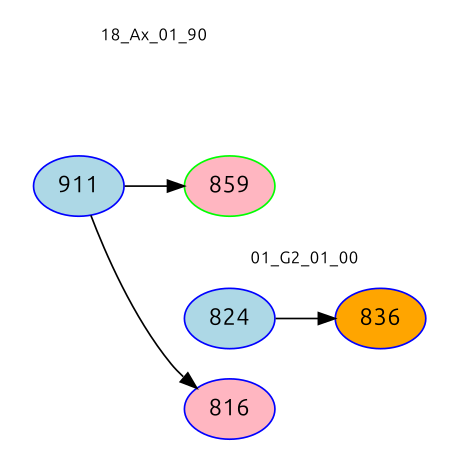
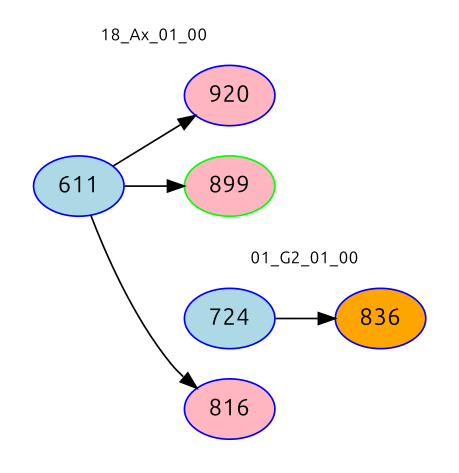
cluster "18_Ax_01_90": label "18_Ax_01_90" -> "18_Ax_01_00"
node "920": added
node "911": label "911" -> "611"
node "859": label "859" -> "899"
node "824": label "824" -> "724"
